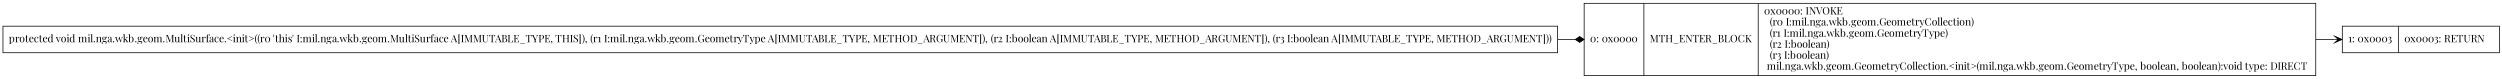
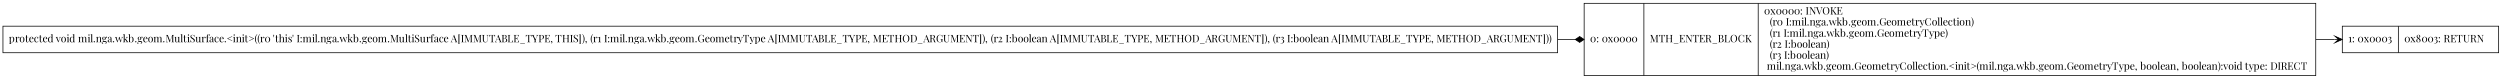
node "1: 0x0003": text "0x0003: RETURN" -> "0x8003: RETURN"
